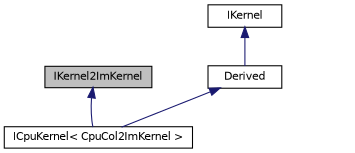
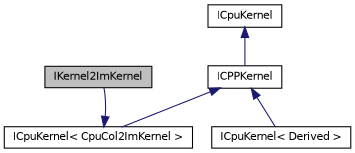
node "IKernel": label "IKernel" -> "ICpuKernel"
node "Derived": label "Derived" -> "ICPPKernel"
edge "ICpuKernel< CpuCol2ImKernel >" -> "IKernel2ImKernel": reversed
node "ICpuKernel< Derived >": added
